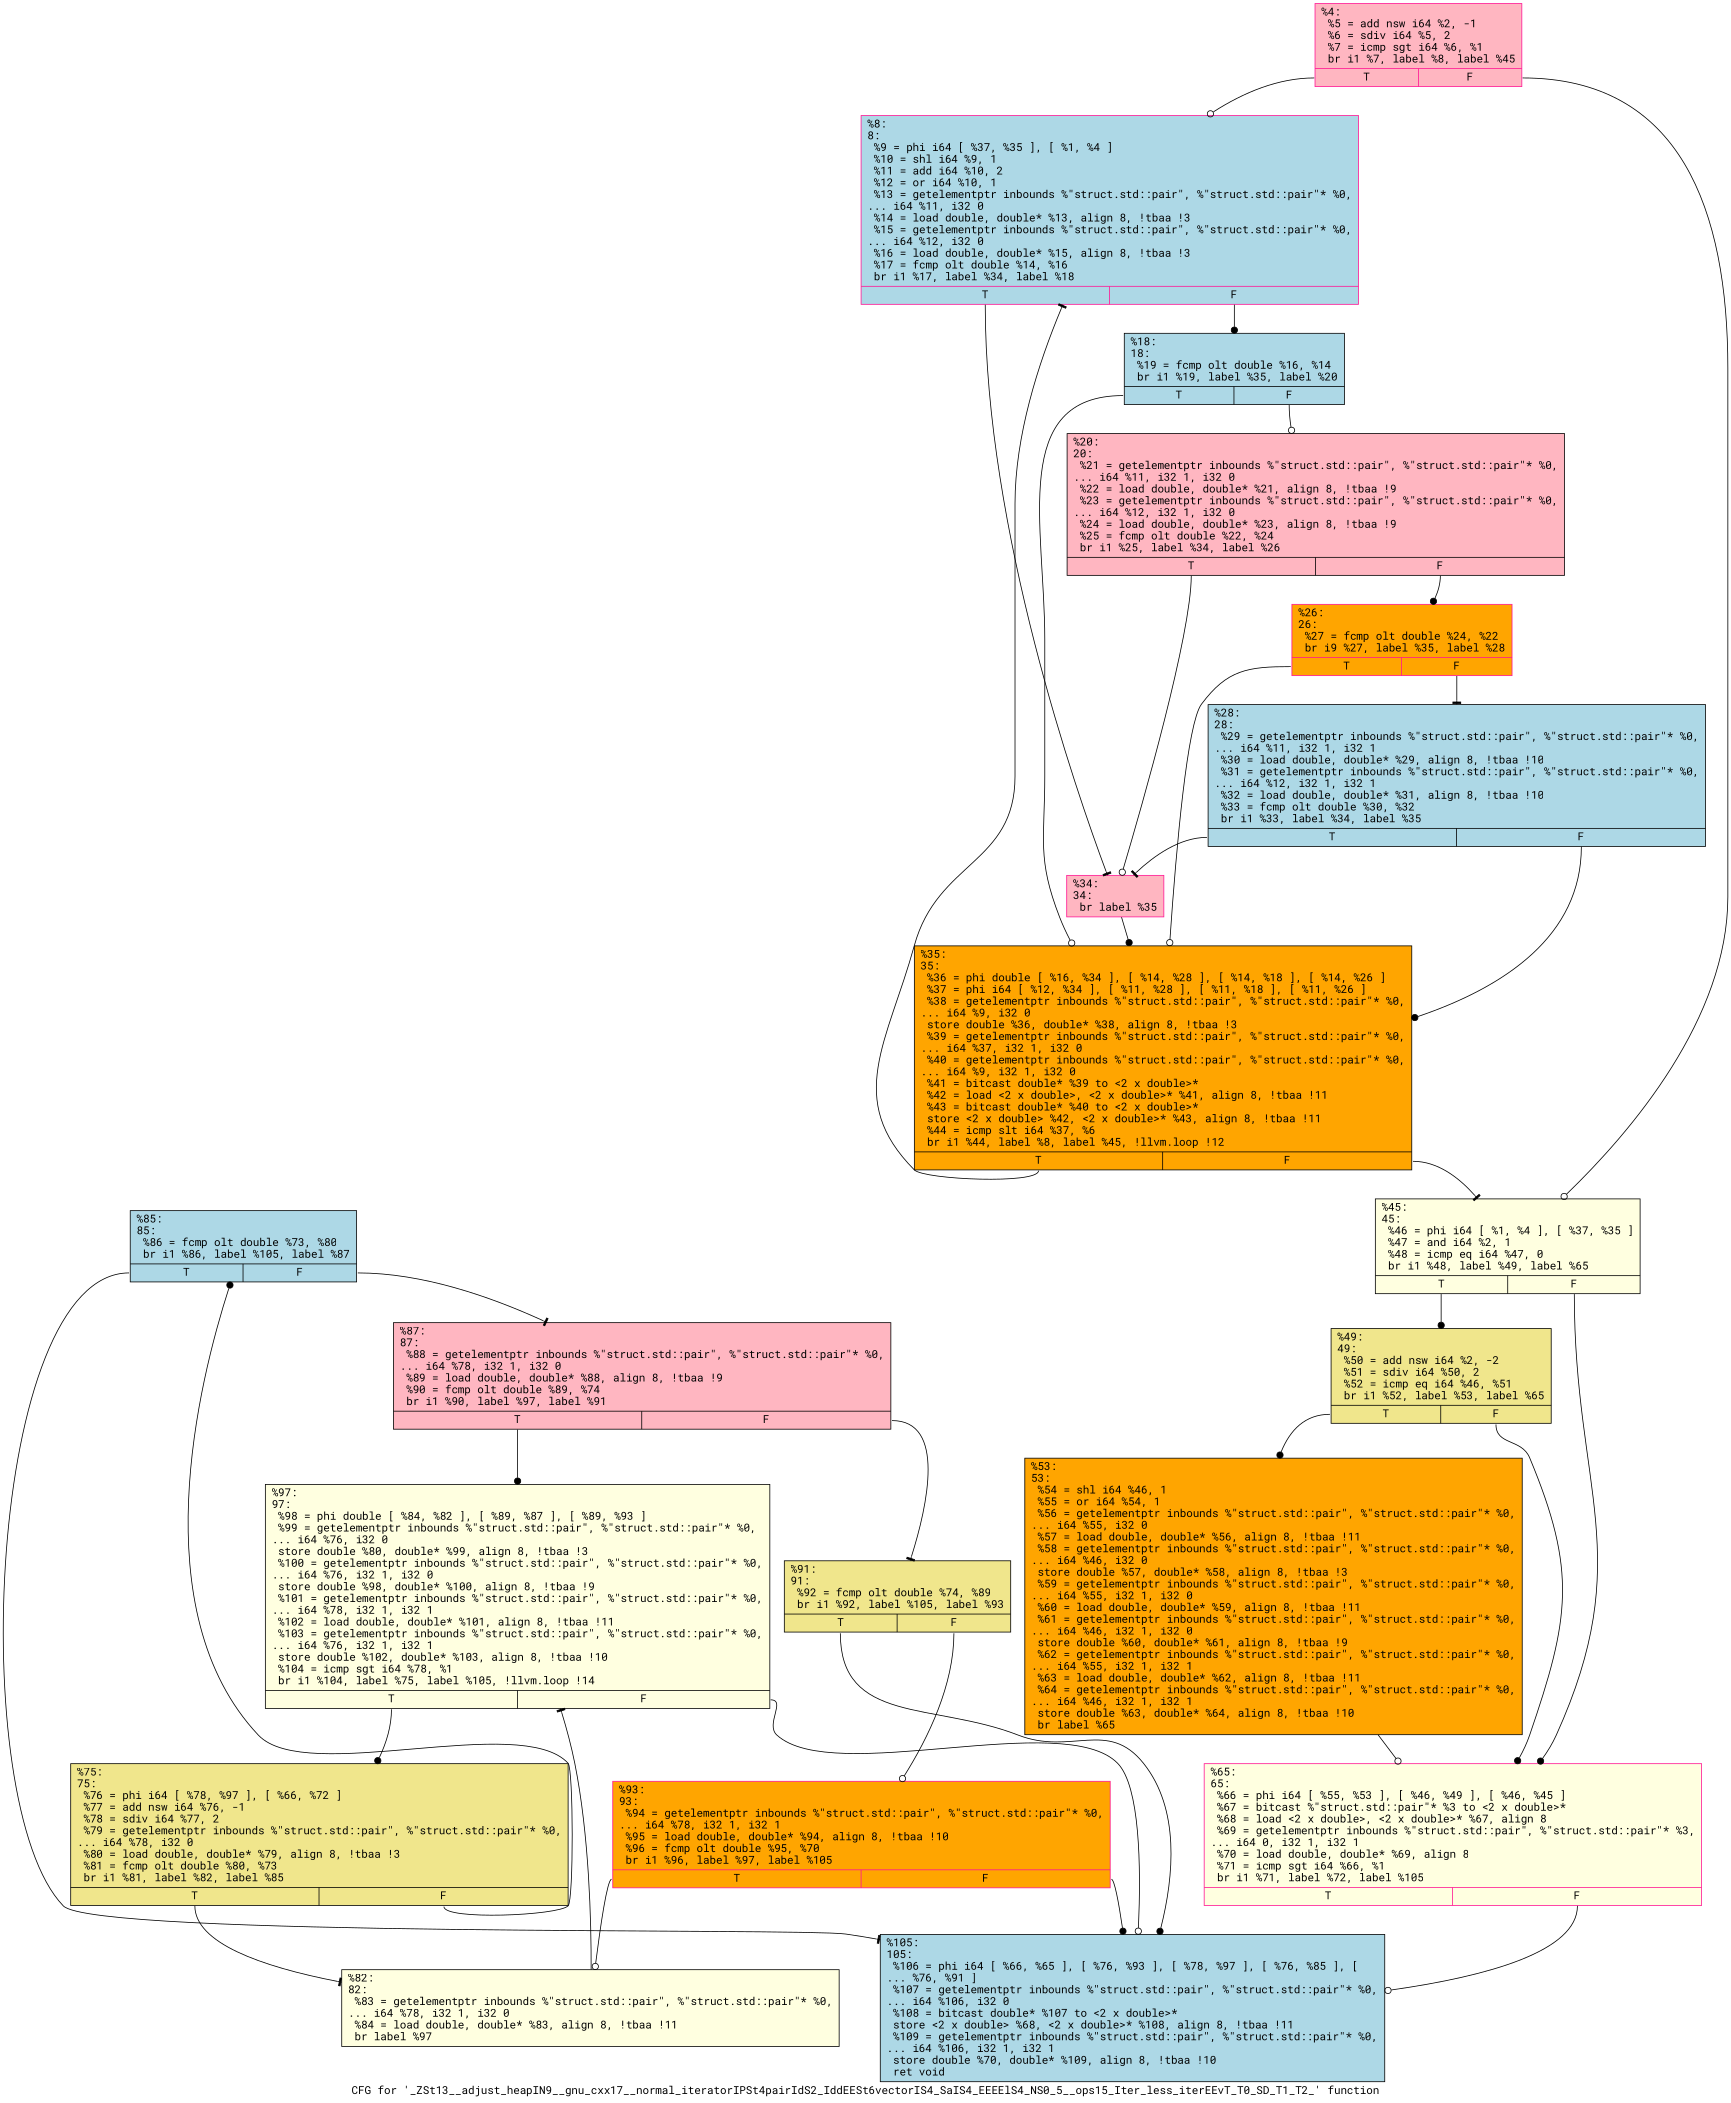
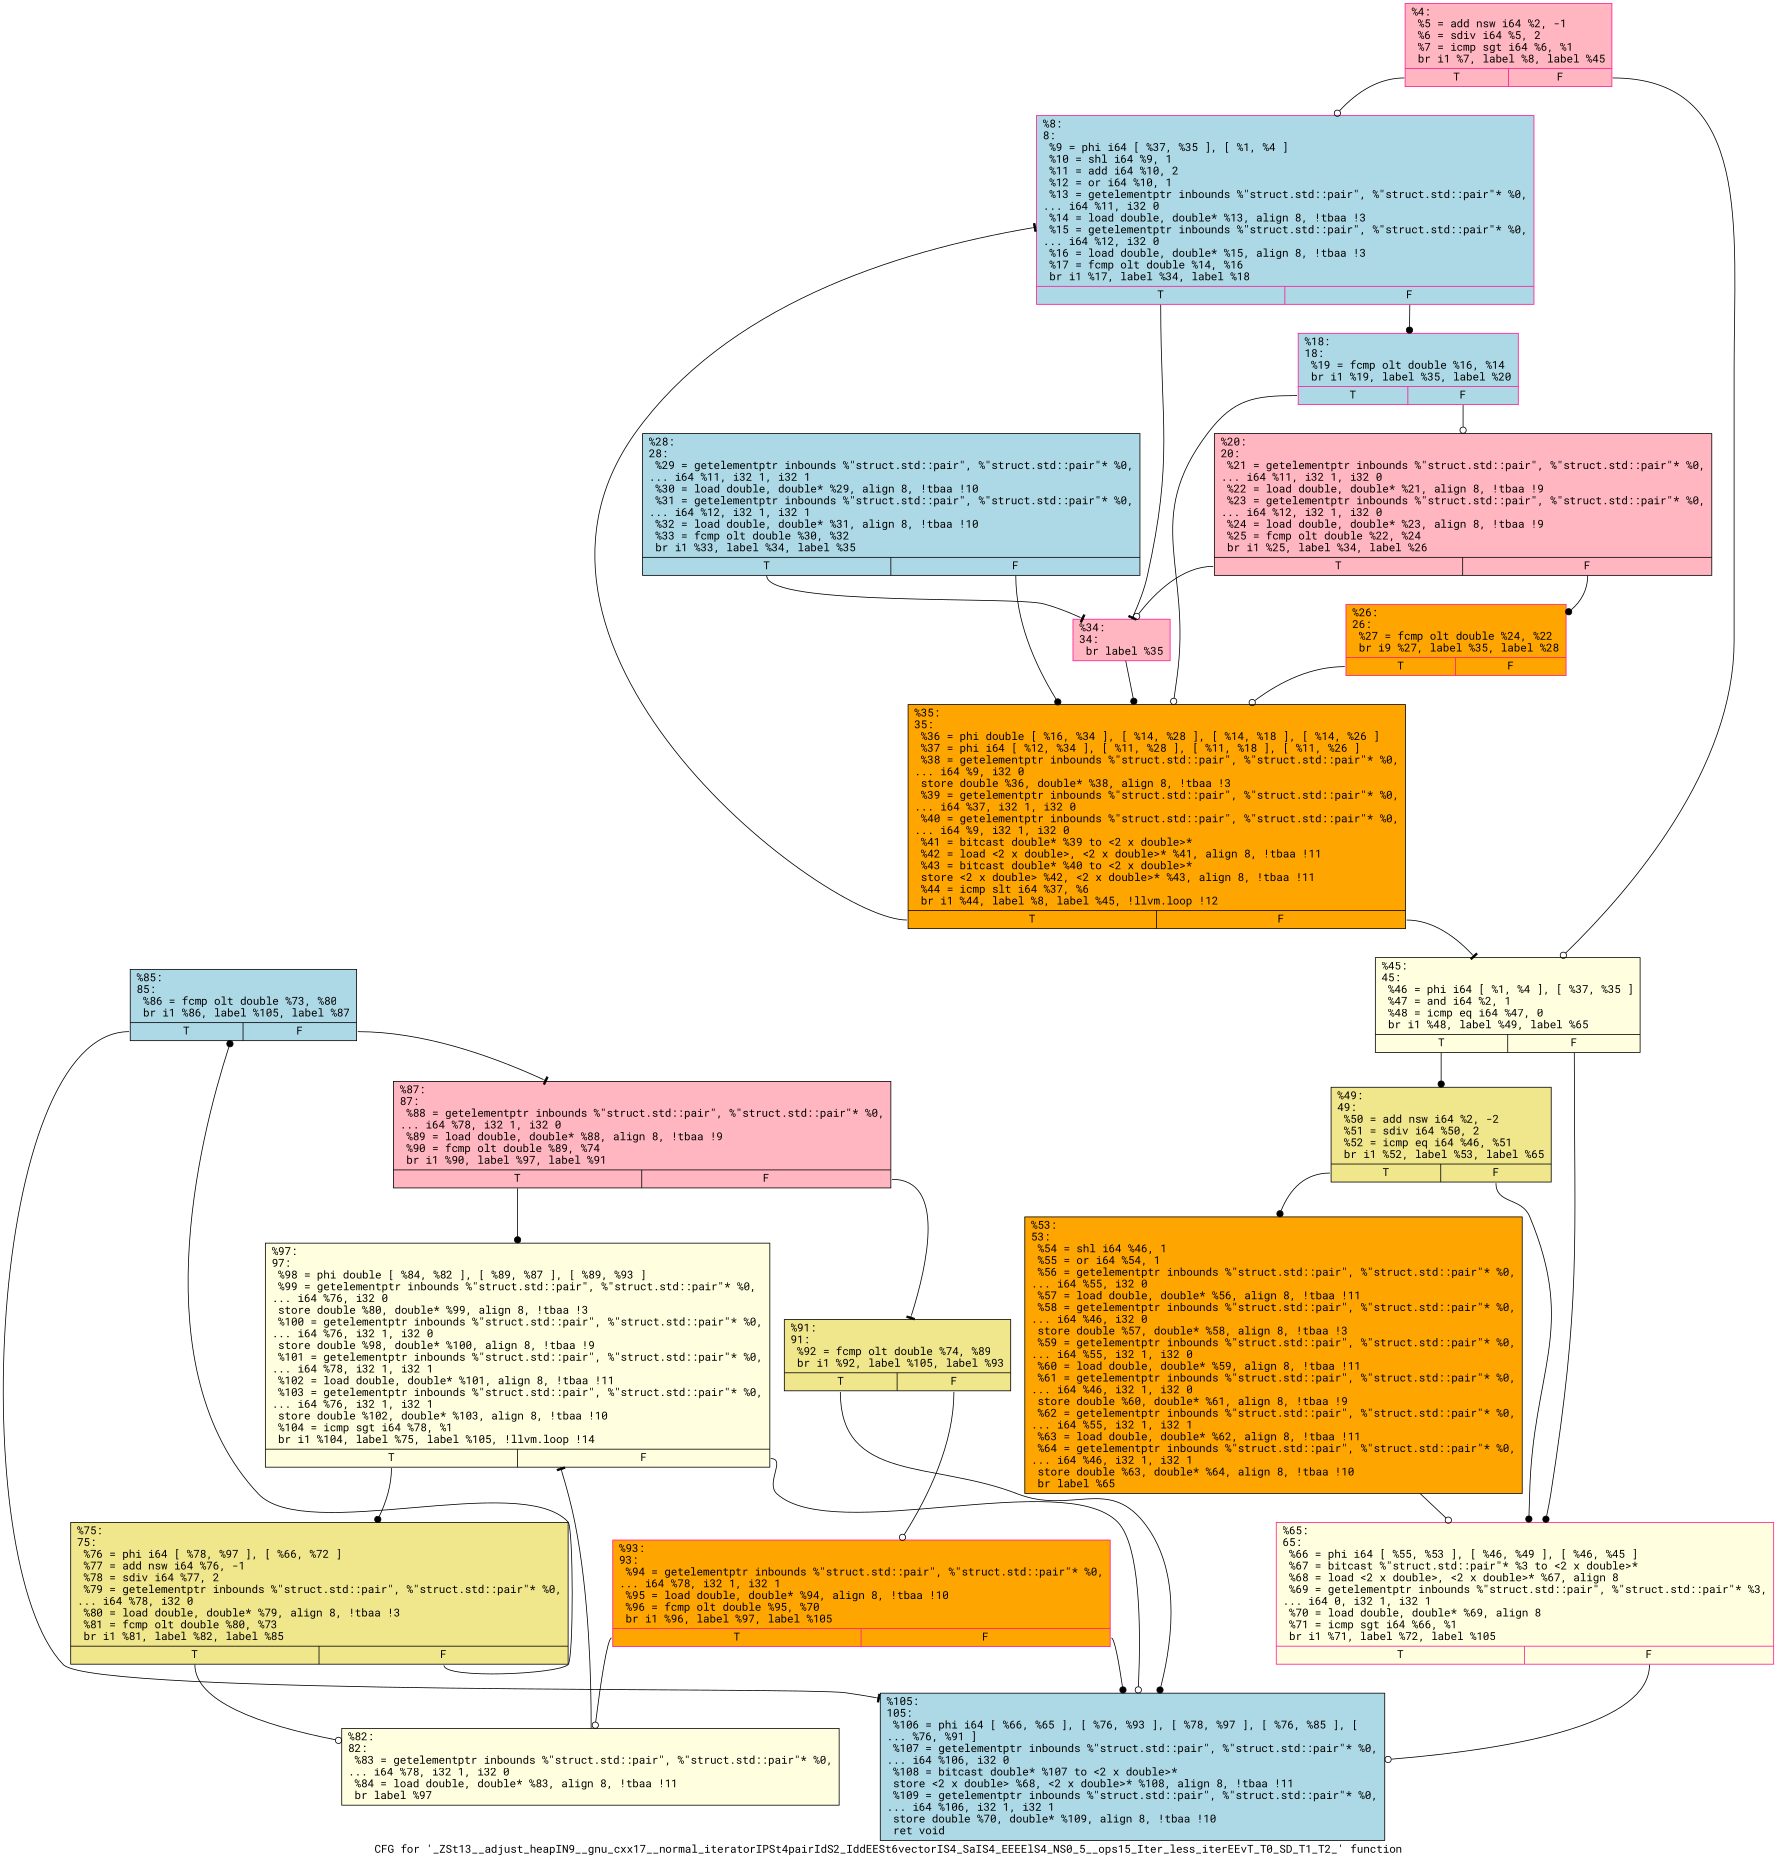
node "%18:": color black -> deeppink
edge "%26:" -> "%28:": removed
edge "%75:" -> "%82:": arrowhead tee -> odot
